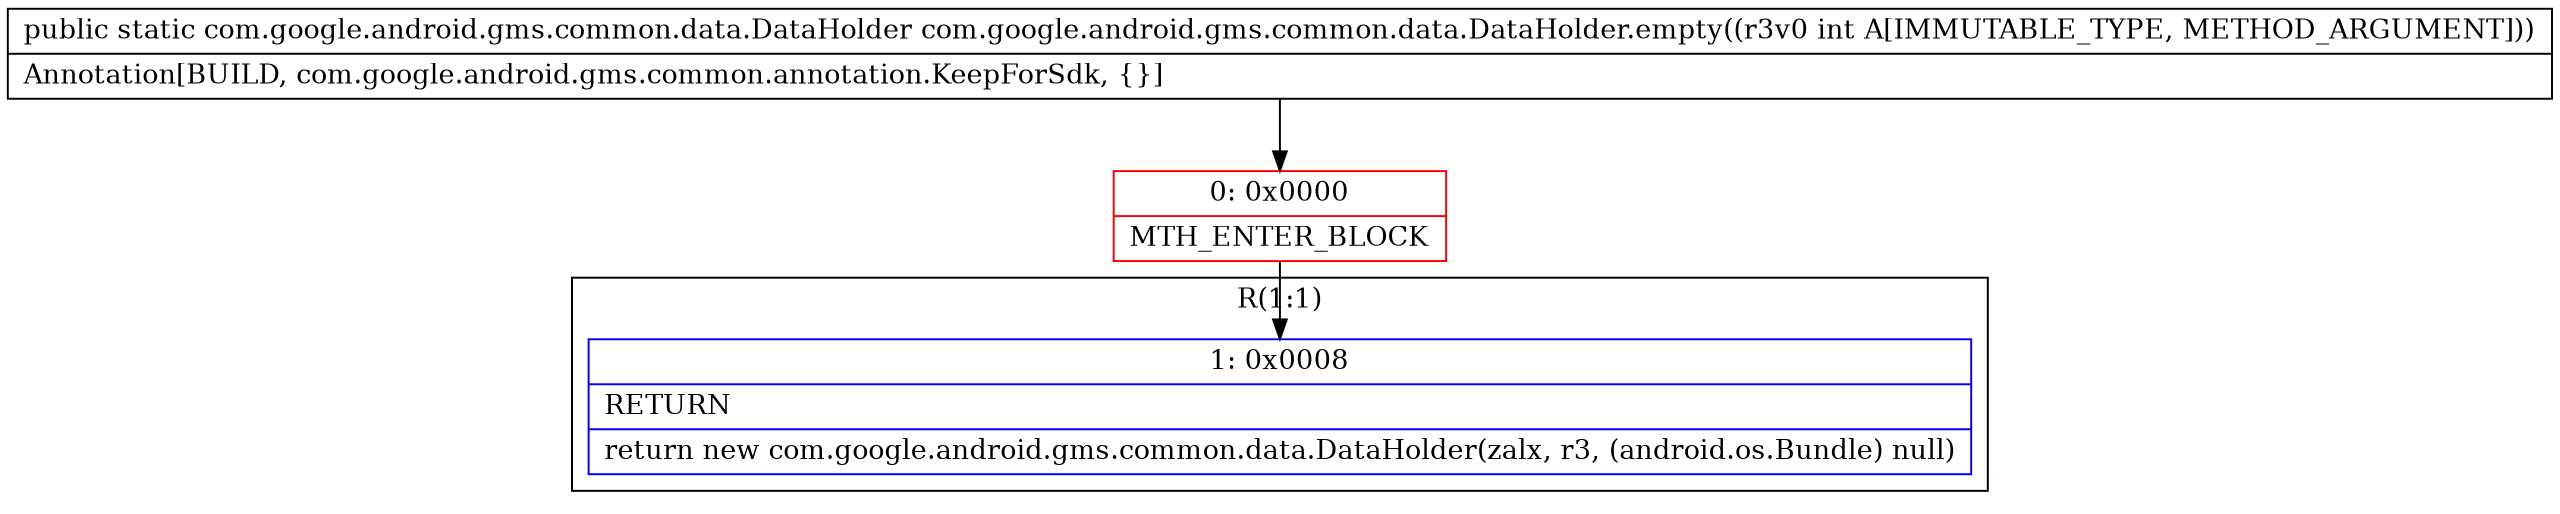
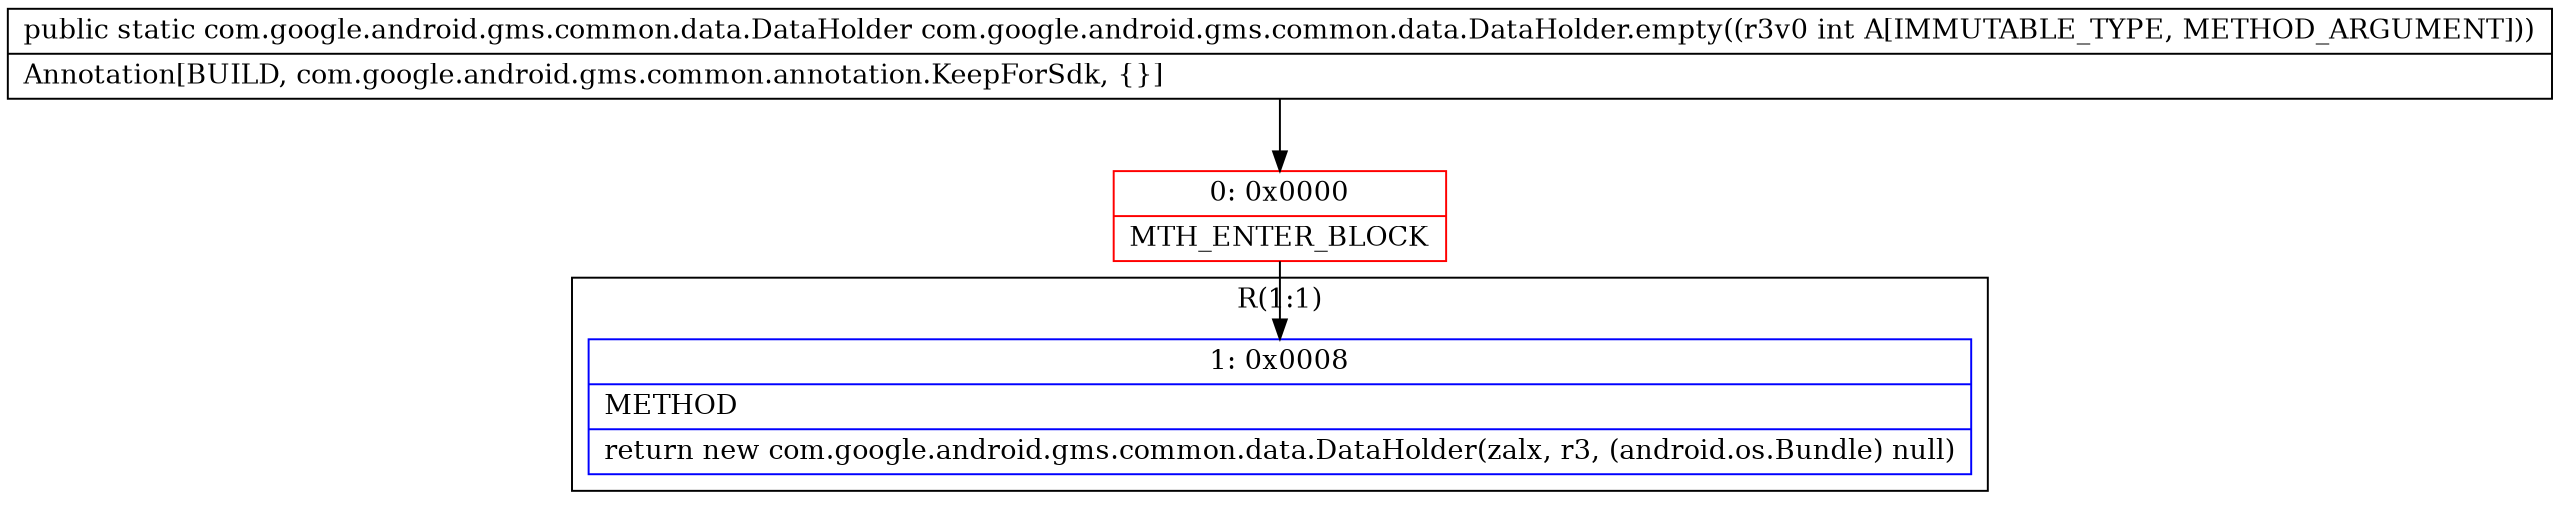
node "1: 0x0008": text "RETURN" -> "METHOD"
